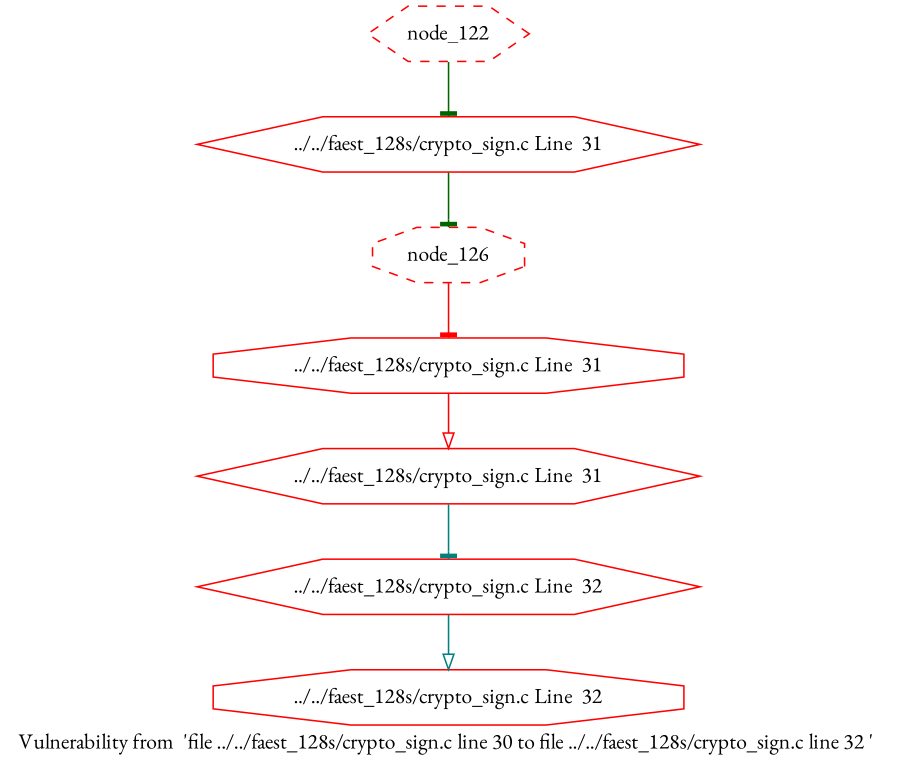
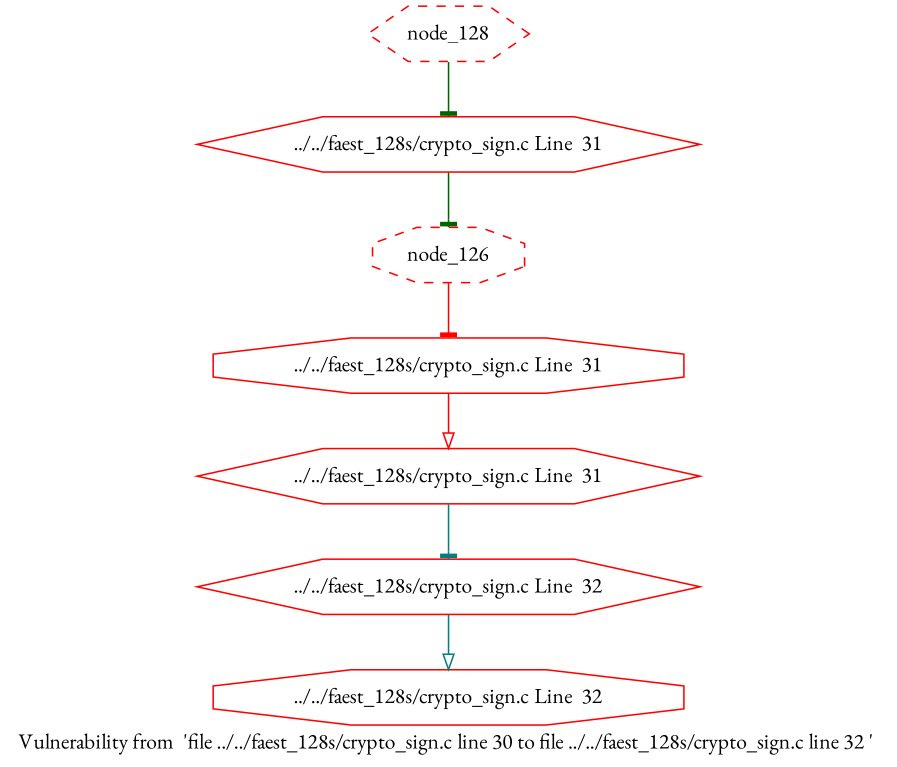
node "node_122": label "node_122" -> "node_128"
